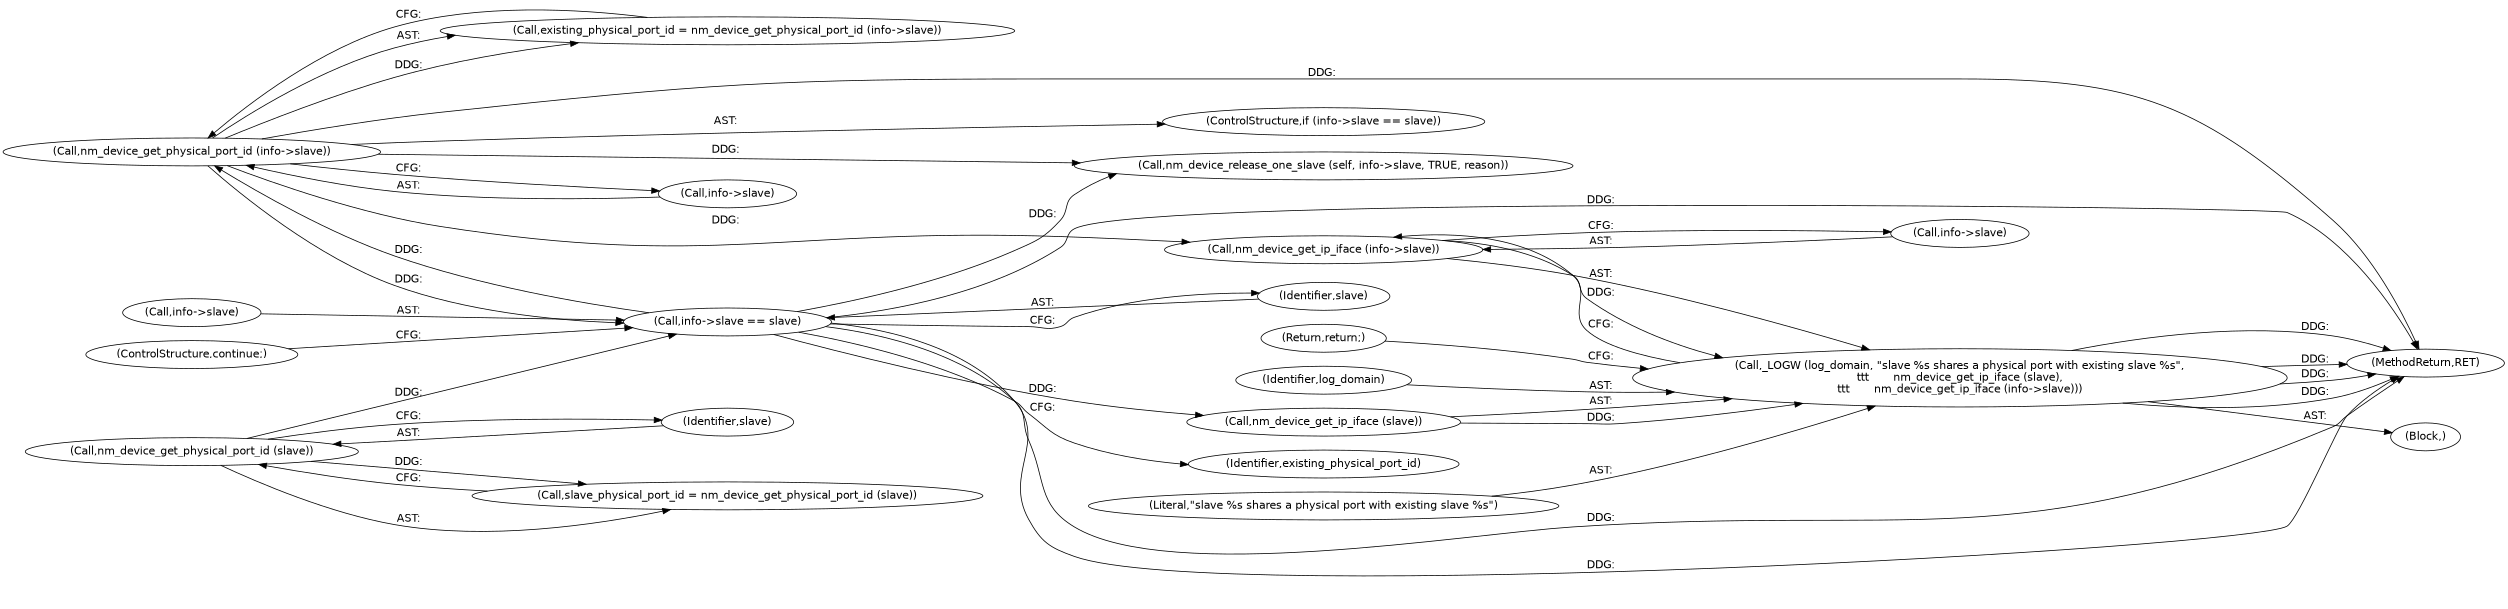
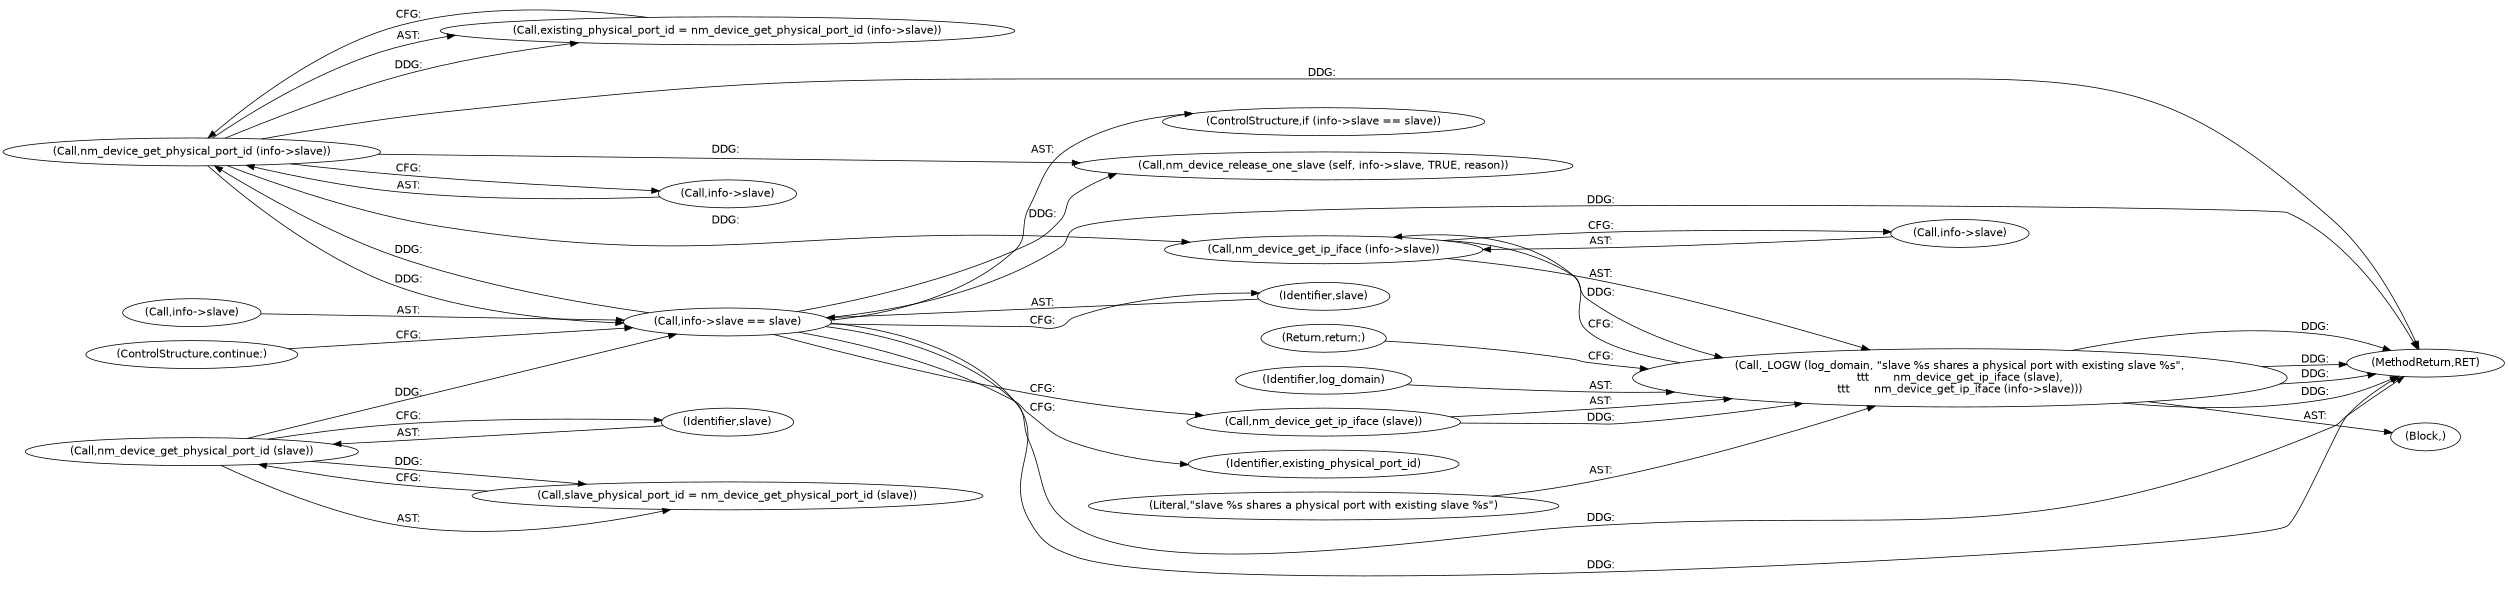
edge "(Call,nm_device_get_physical_port_id (info->slave))" -> "(ControlStructure,if (info->slave == slave))": now "(Call,info->slave == slave)" -> "(ControlStructure,if (info->slave == slave))"
edge "(Call,info->slave == slave)" -> "(Call,nm_device_get_ip_iface (slave))": label "DDG: " -> "CFG: "
